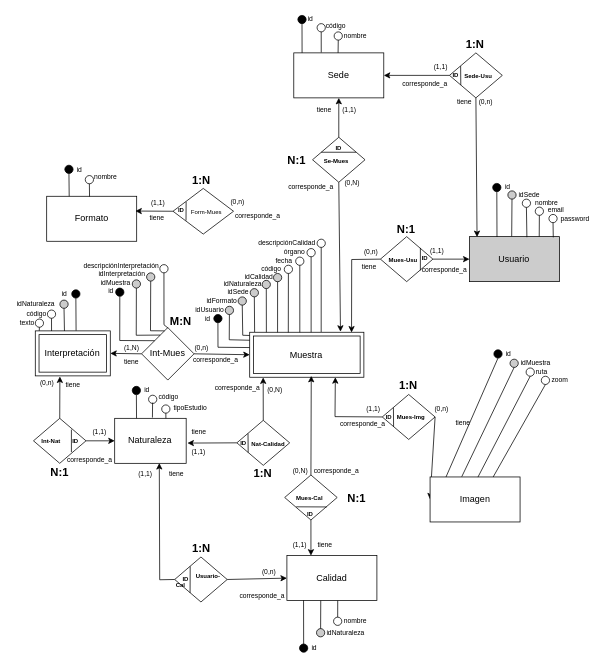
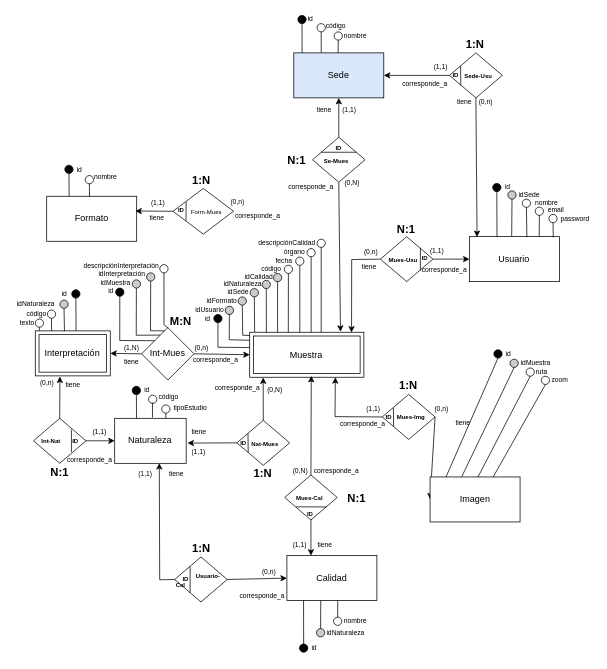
node "Sede": fillcolor #ffffff -> #dae8fc
node "Usuario": fillcolor #cccccc -> #ffffff
node "Nat-Calidad": label "Nat-Calidad" -> "Nat-Mues"
